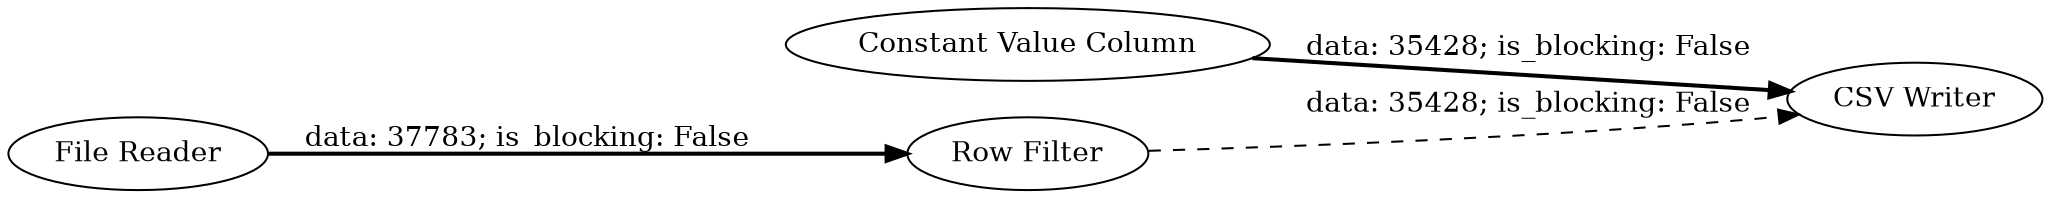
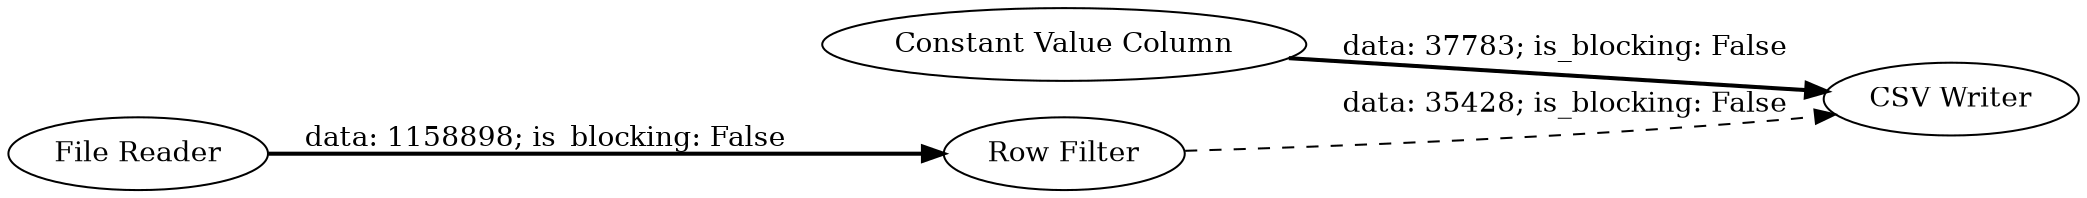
edge "Constant Value Column" -> "CSV Writer": label "data: 35428; is_blocking: False" -> "data: 37783; is_blocking: False"
edge "File Reader" -> "Row Filter": label "data: 37783; is_blocking: False" -> "data: 1158898; is_blocking: False"
